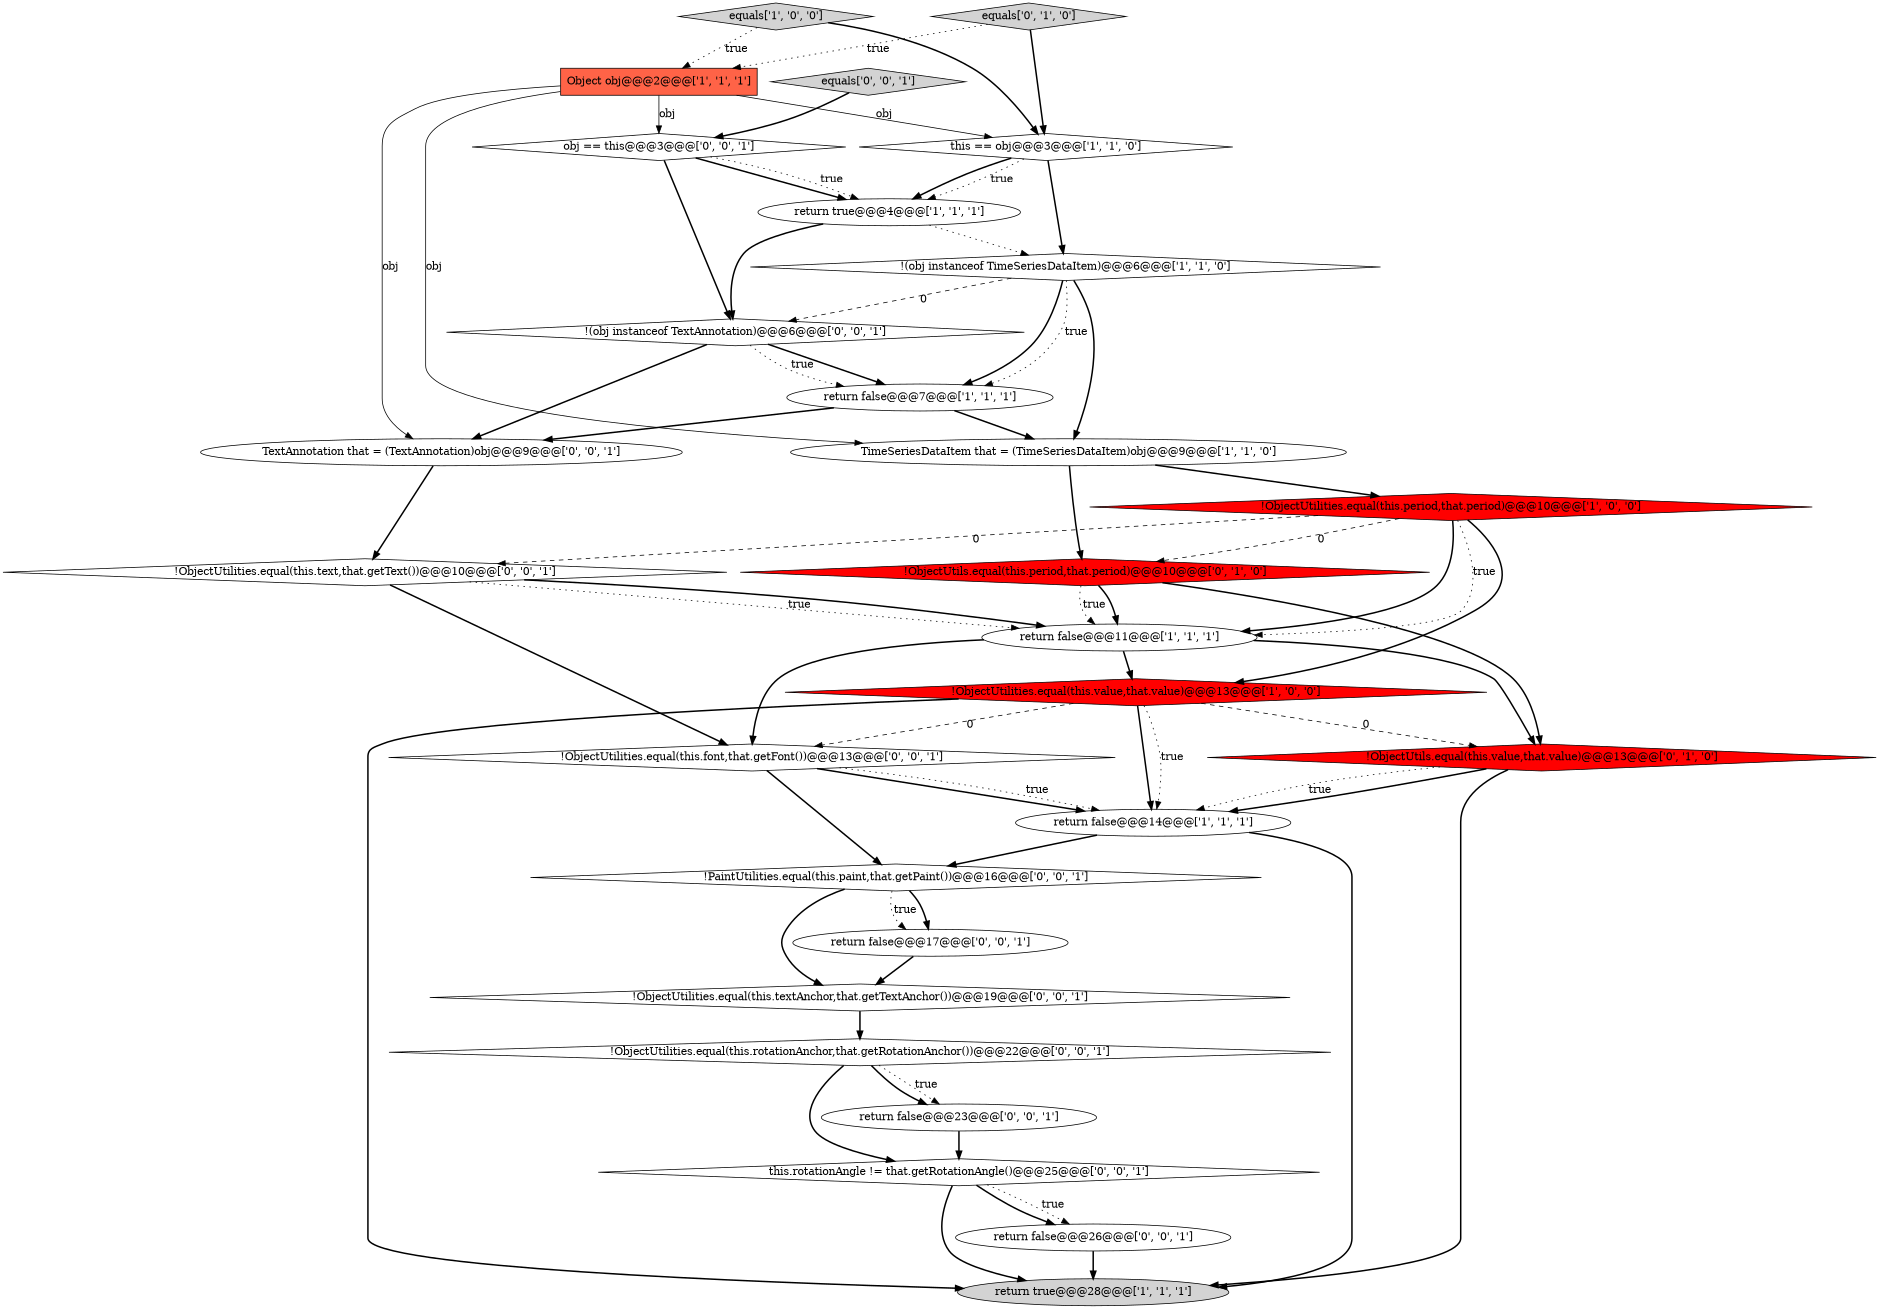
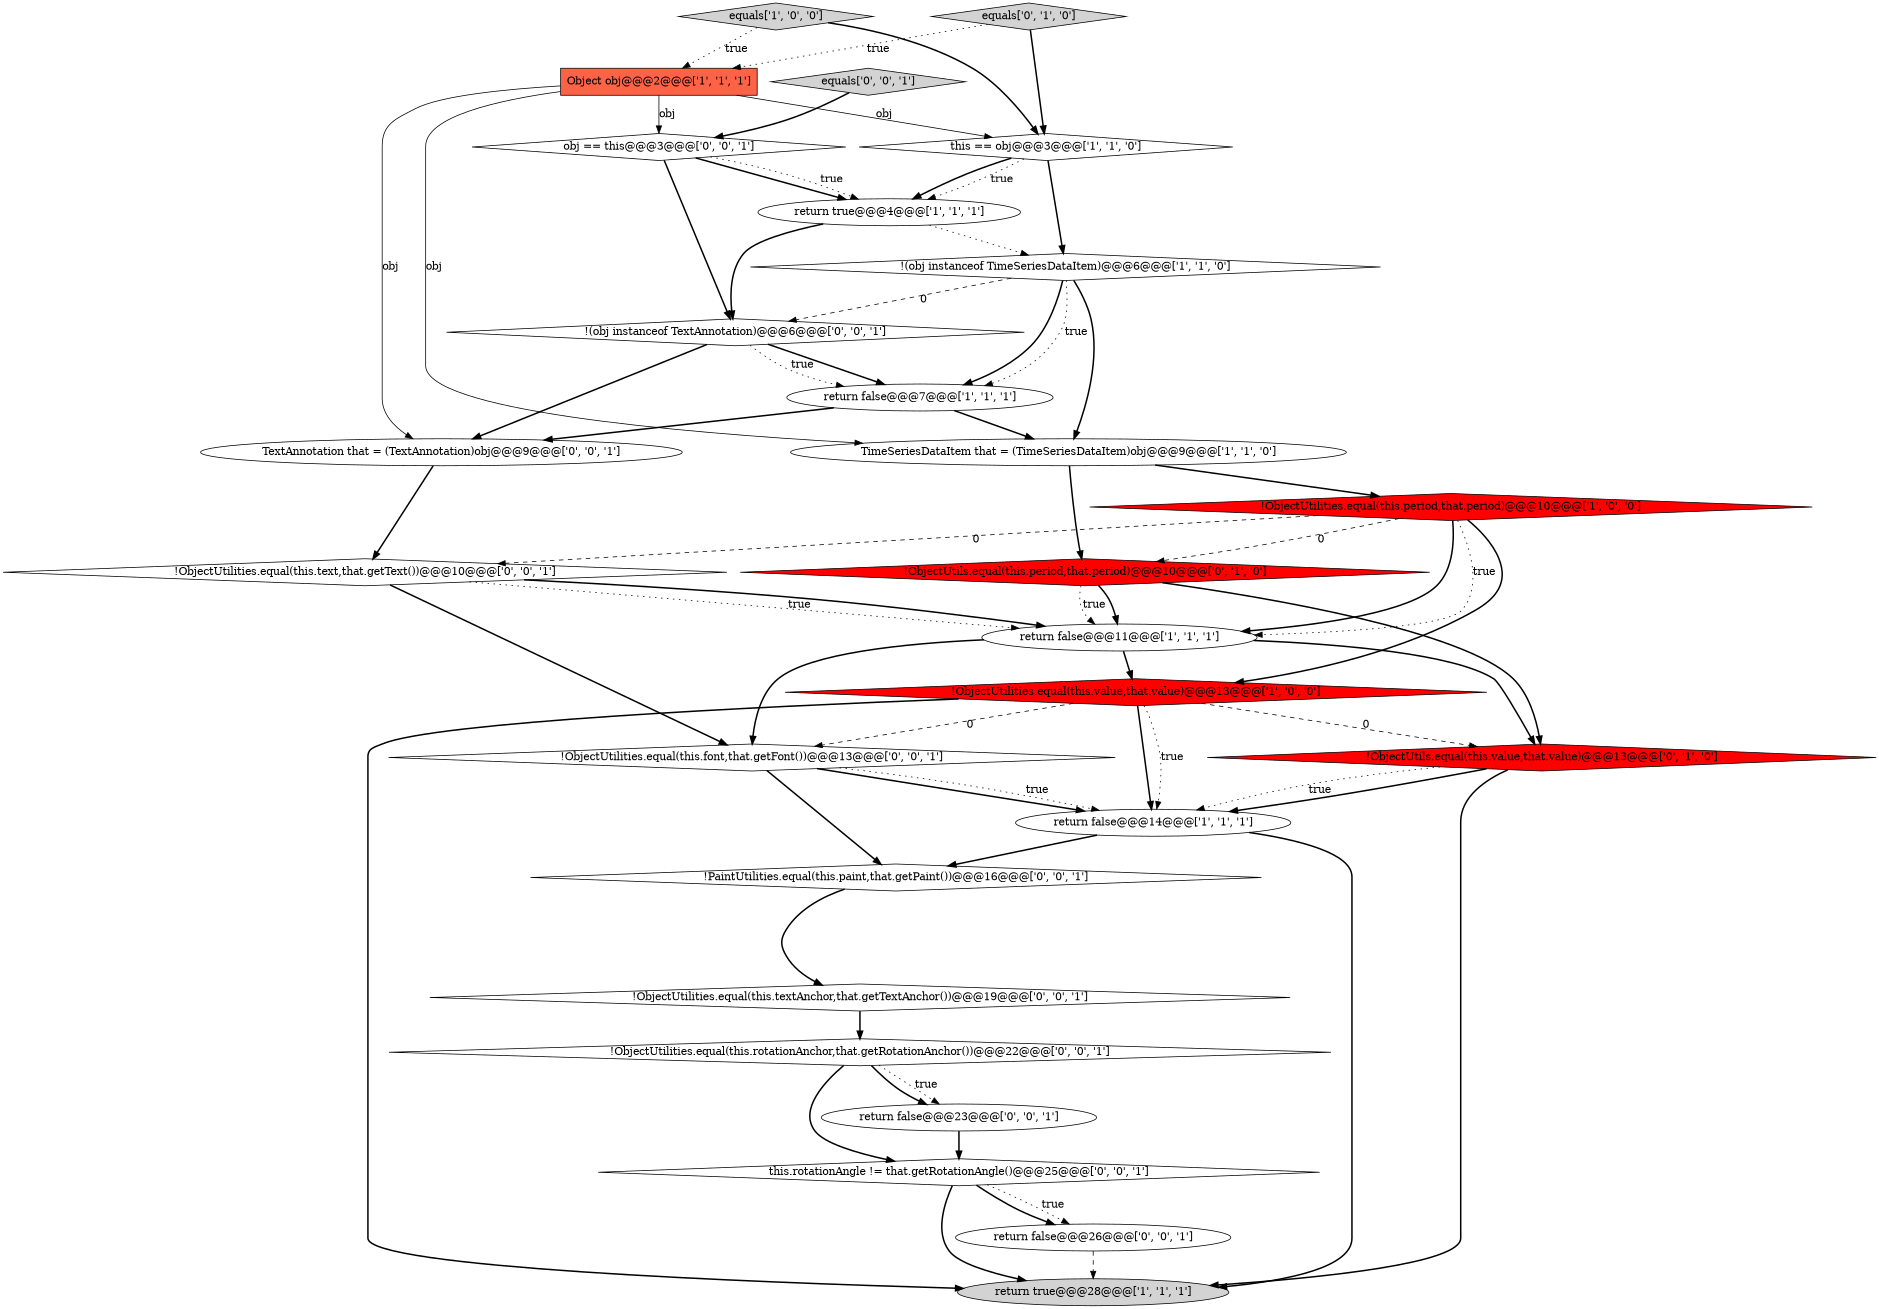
node "return false@@@17@@@['0', '0', '1']": removed
edge "return false@@@26@@@['0', '0', '1']" -> "return true@@@28@@@['1', '1', '1']": style bold -> dashed
